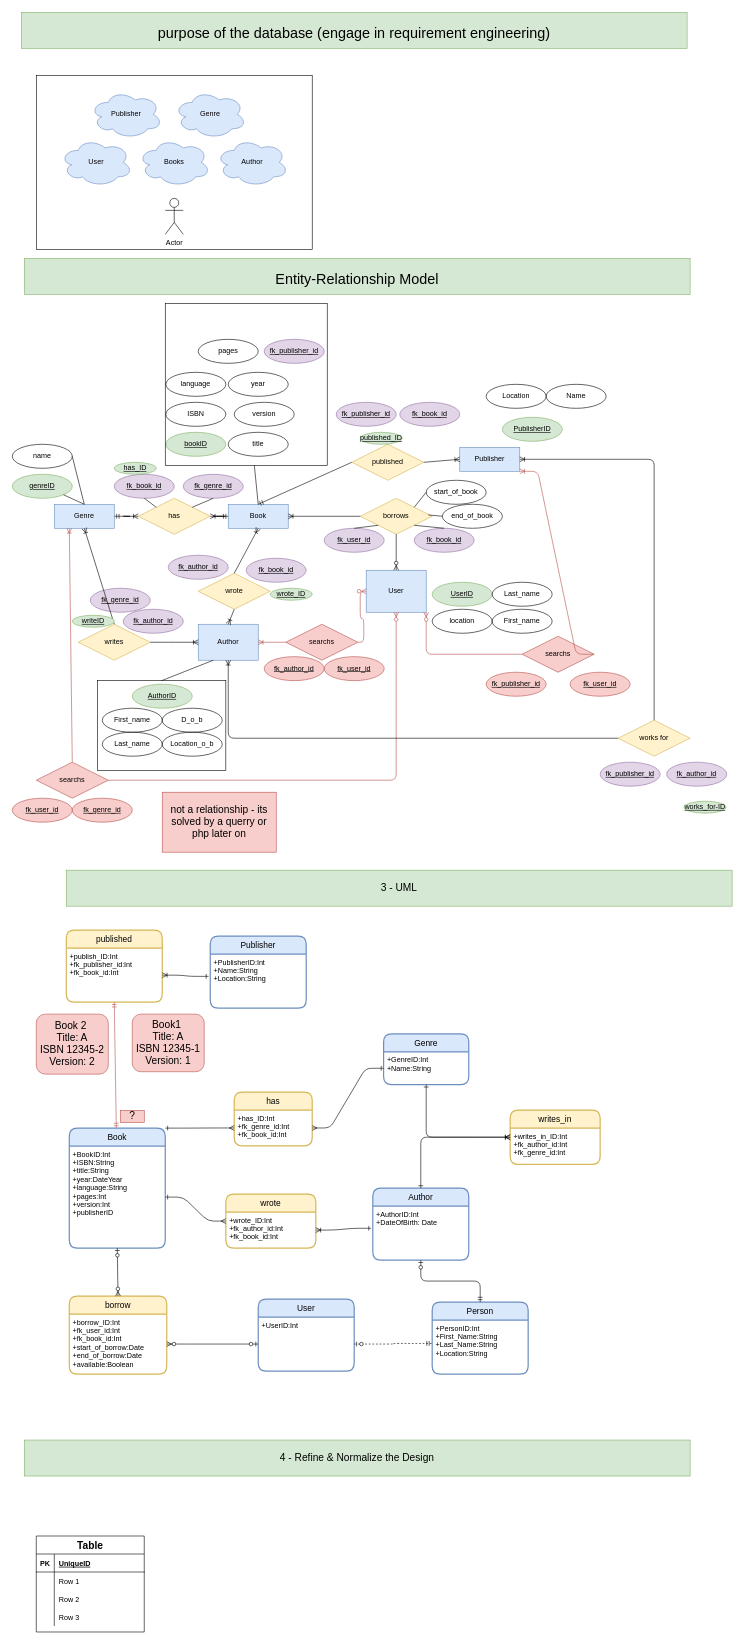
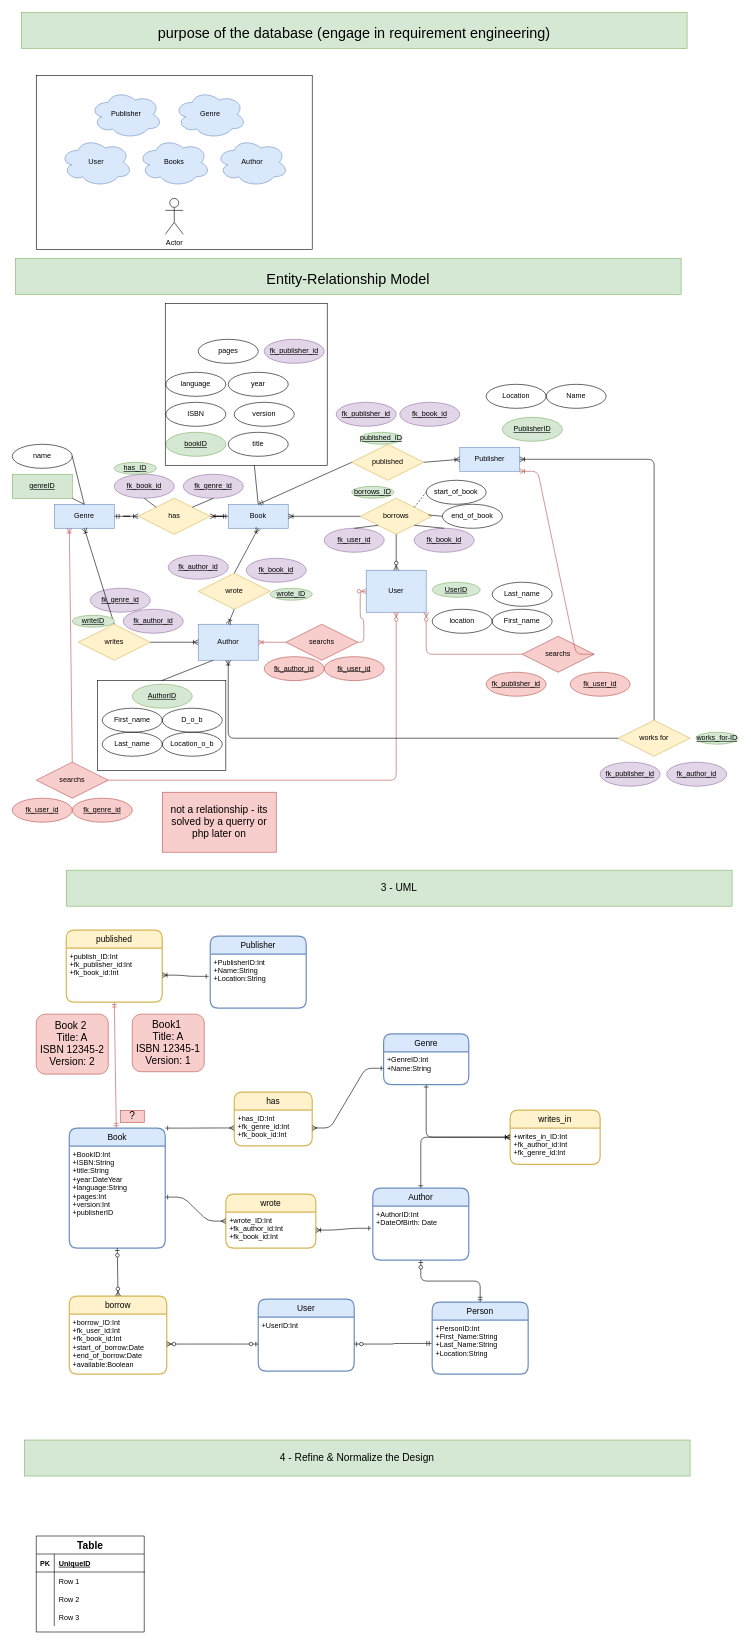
node "Entity-Relationship Model": moved (357, 276) -> (348, 276)
node "genreID": shape ellipse -> rectangle
node "borrows_ID": added
edge "start_of_book" -- "borrows": style solid -> dashed
node "UserID": size 60x24 -> 48x15
node "works_for-ID": moved (705, 807) -> (717, 738)
edge "+UserID:Int" -- "+PersonID:Int +First_Name:String +Last_Name:String +Location:String": style dashed -> solid
